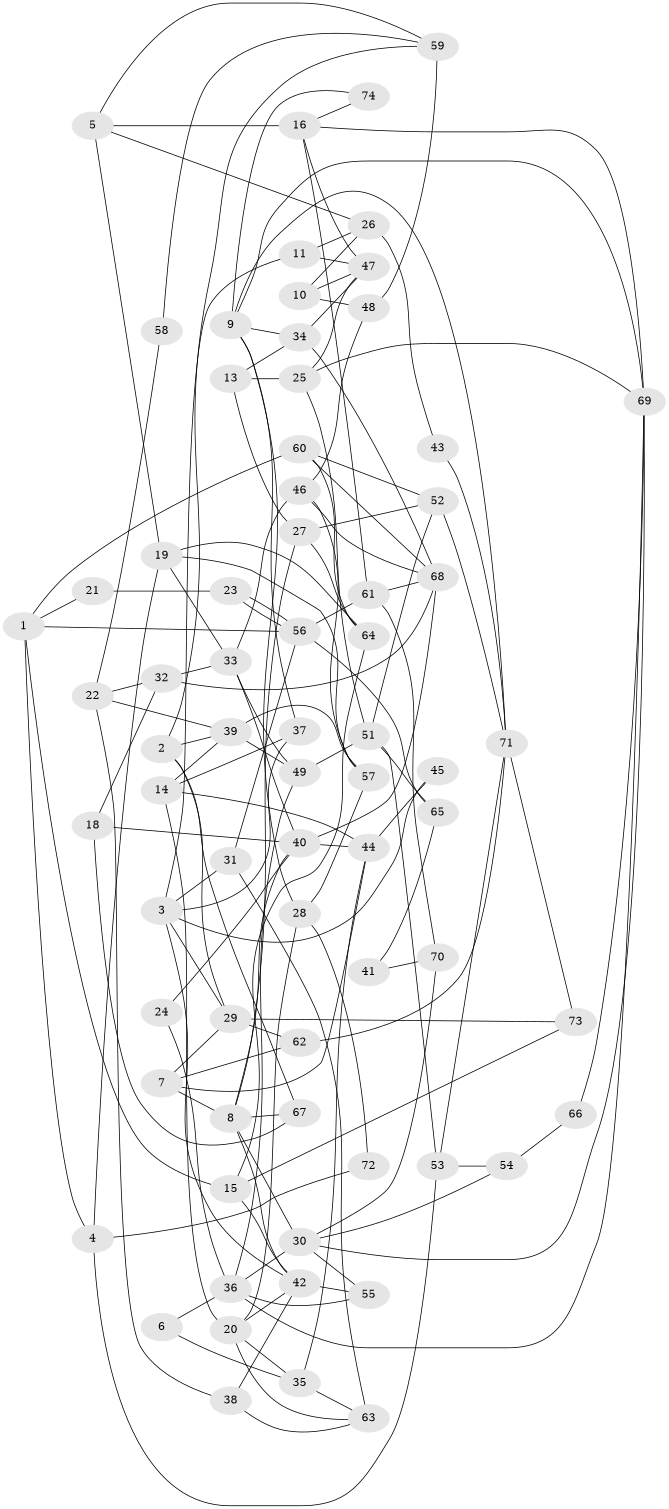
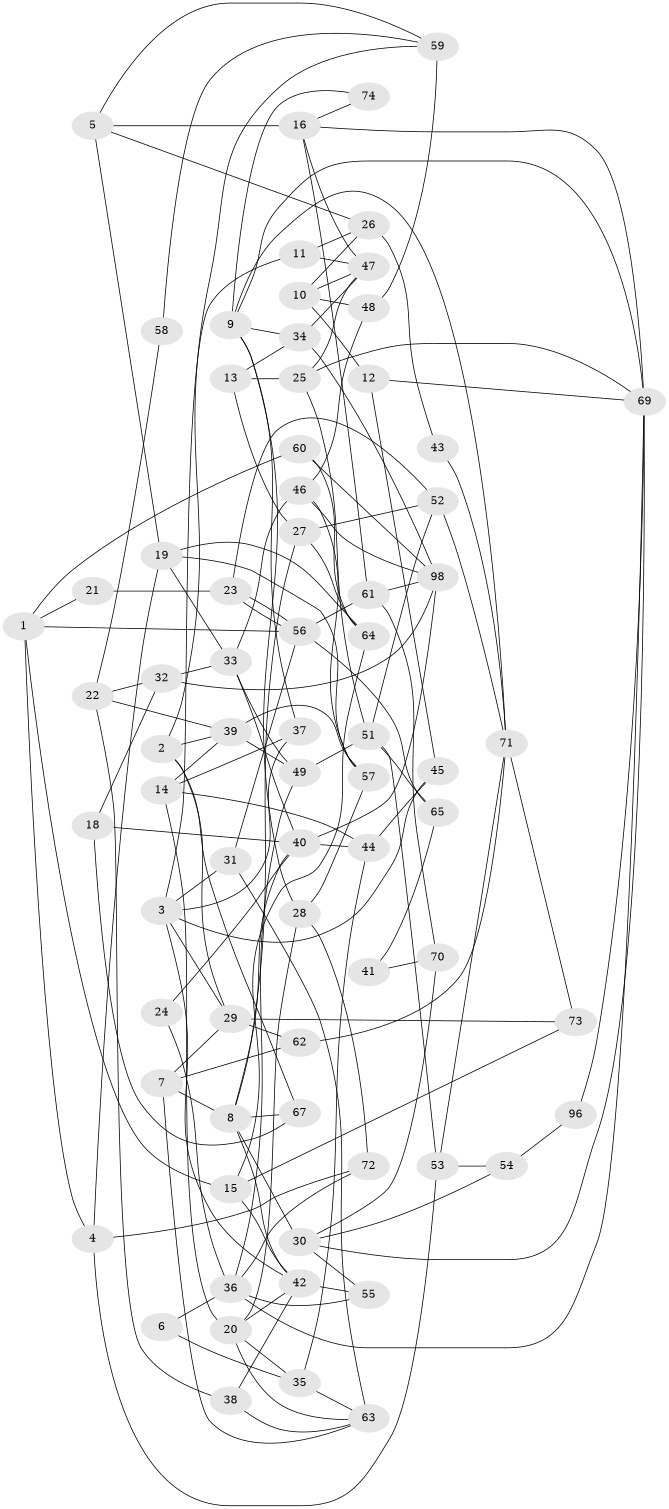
node "12": added
edge "60" -- "52": now "23" -- "52"
node "68": label "68" -> "98"
edge "44" -- "7": now "63" -- "7"
node "66": label "66" -> "96"
edge "30" -- "36": now "72" -- "36"
